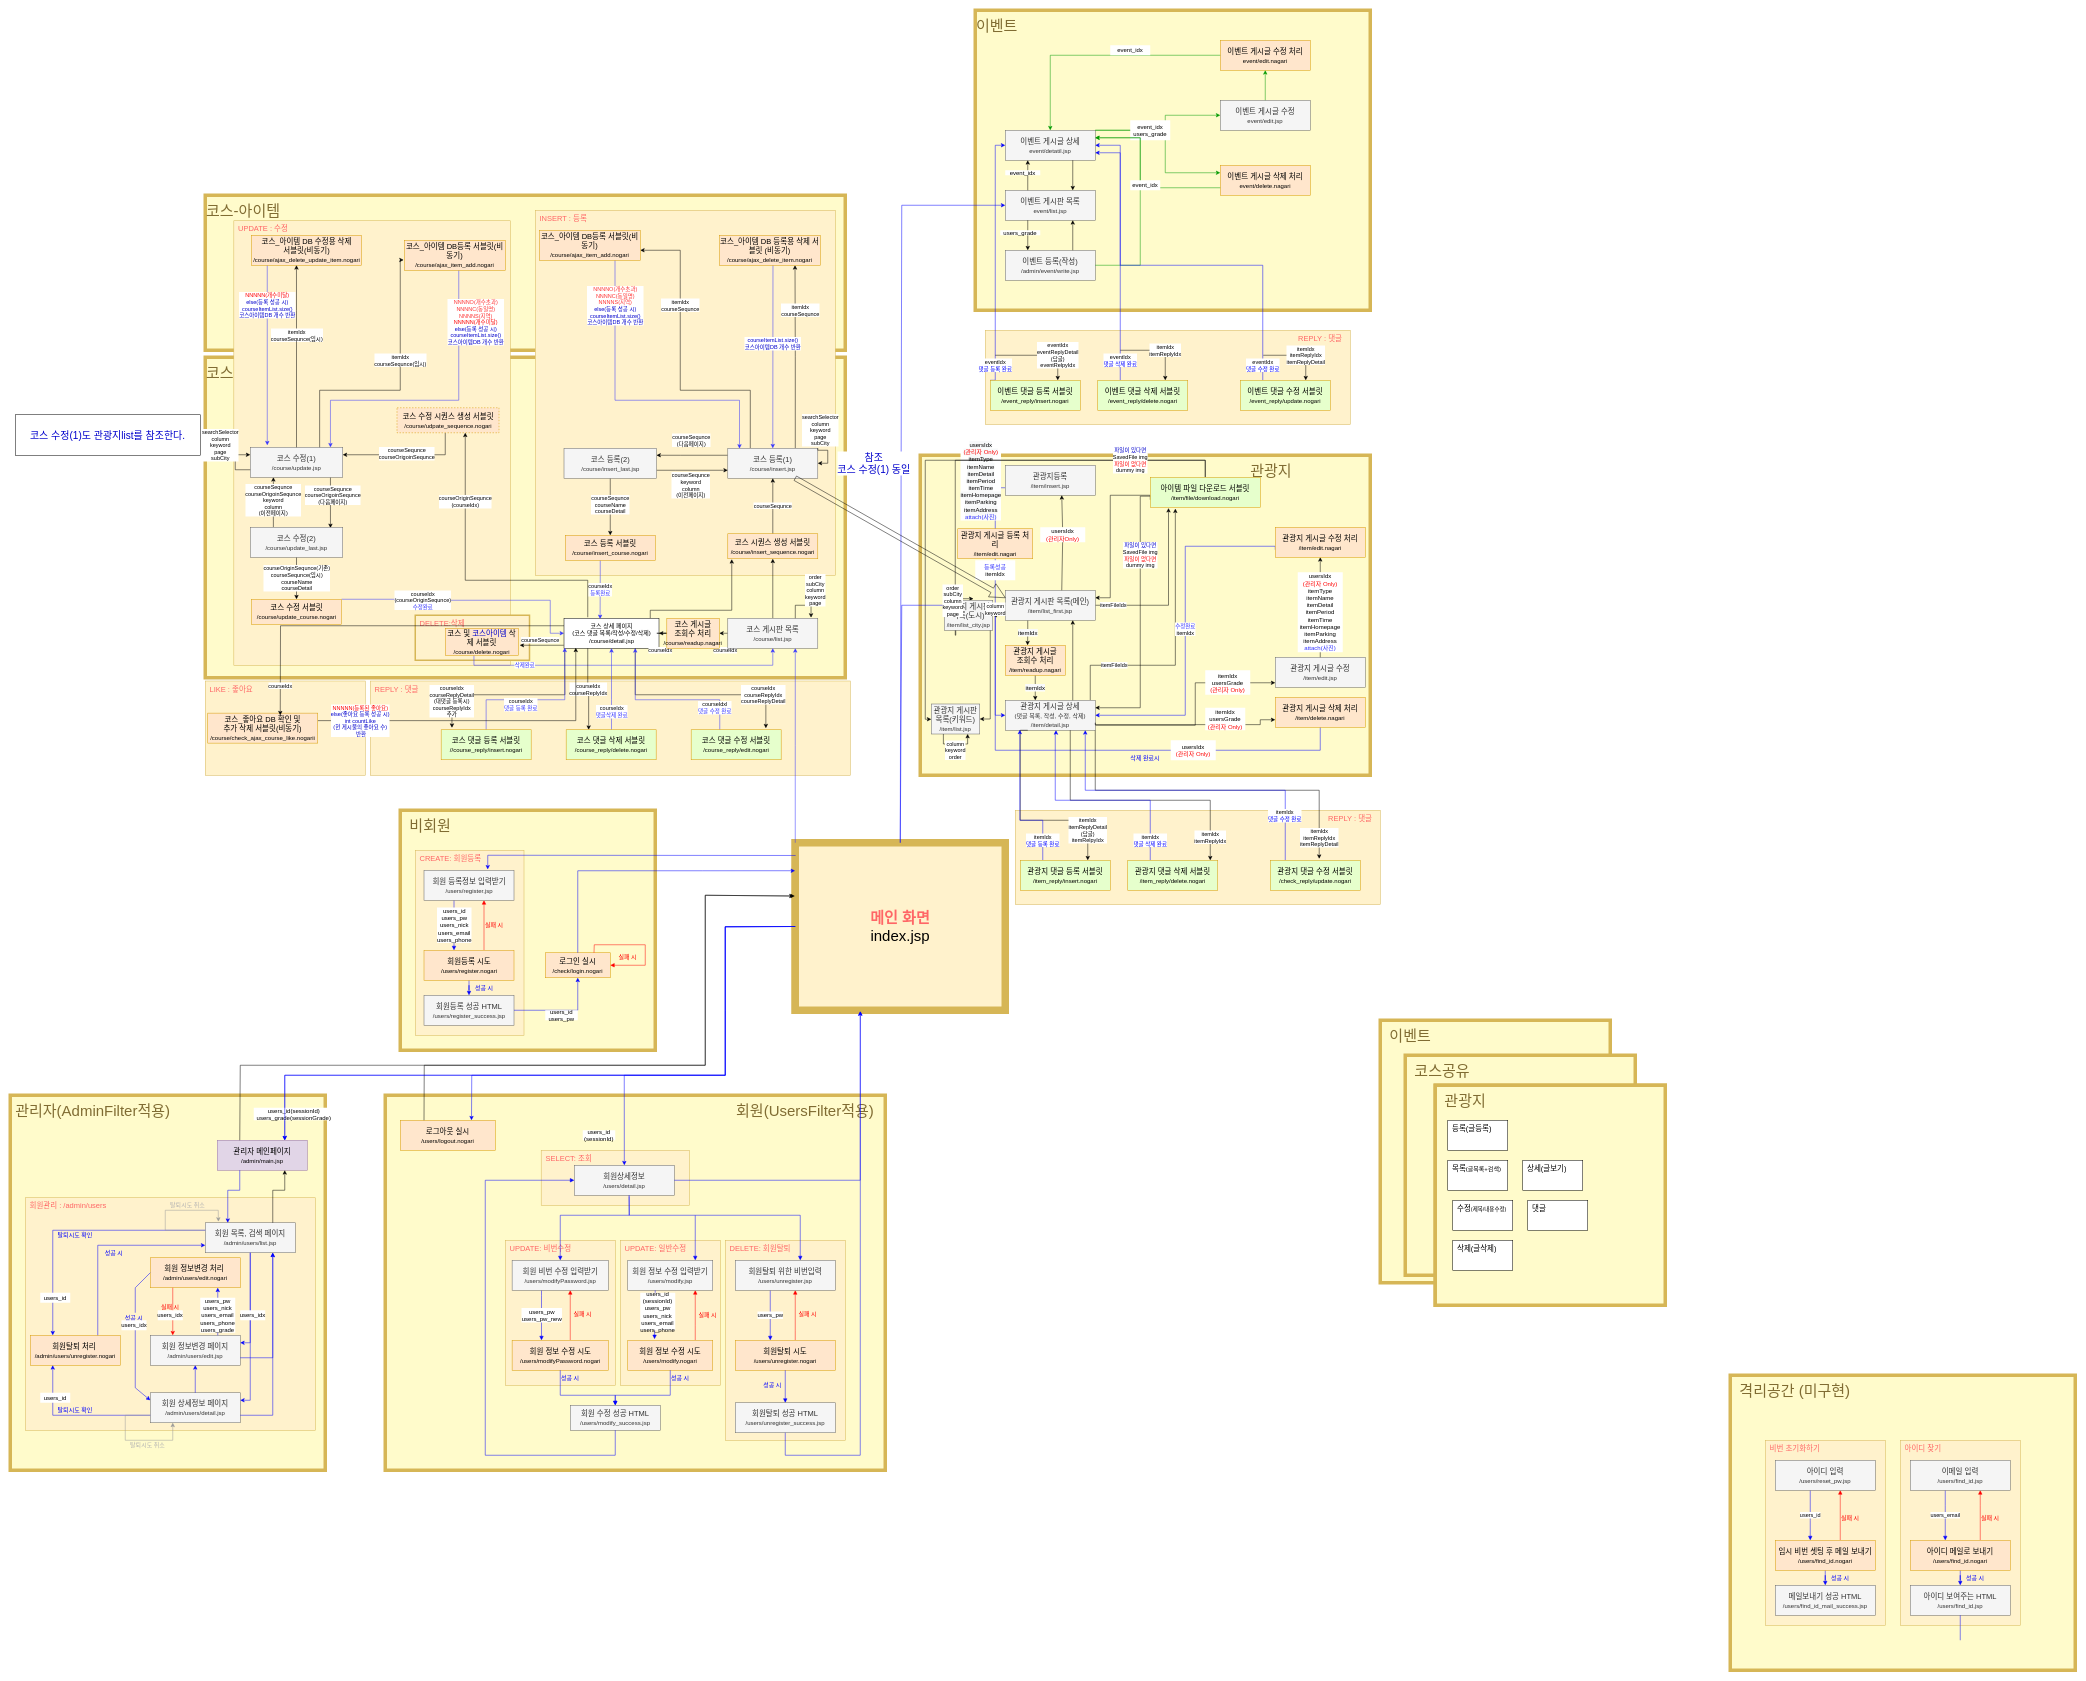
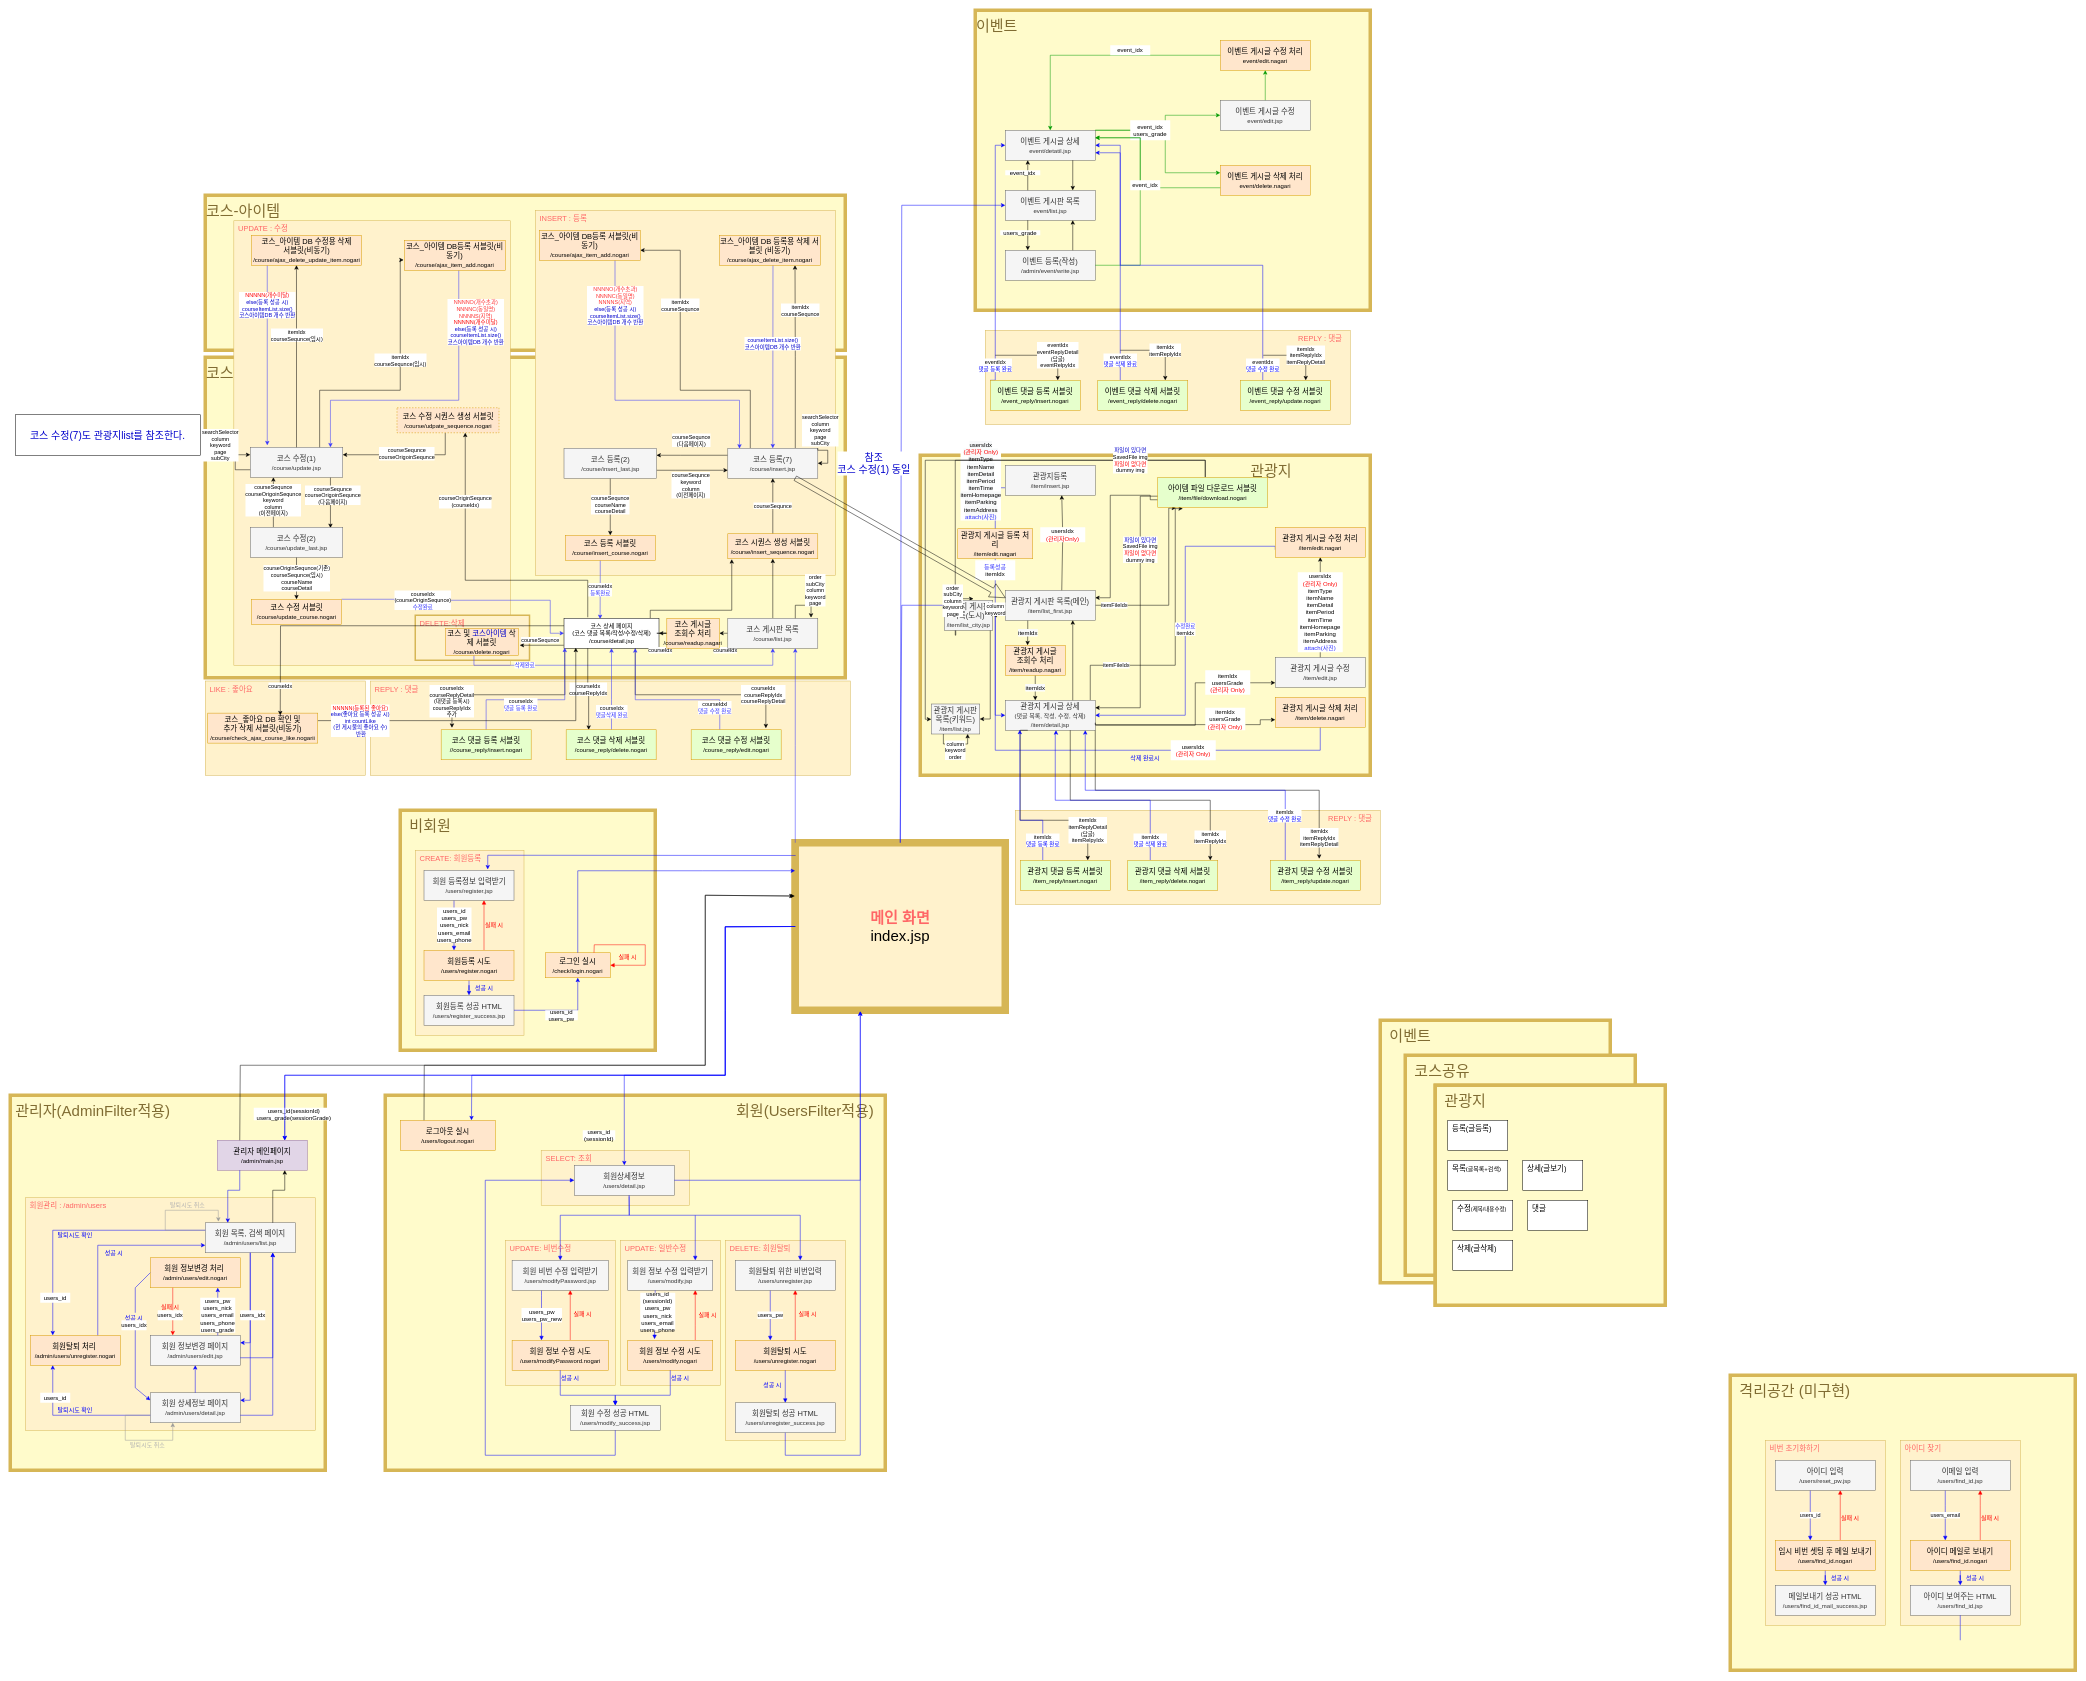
node "코스 수정(1)도 관광지list를 참조한다.": label "코스 수정(1)도 관광지list를 참조한다." -> "코스 수정(7)도 관광지list를 참조한다."
node "코스 등록(1) /course/insert.jsp": label "코스 등록(1) /course/insert.jsp" -> "코스 등록(7) /course/insert.jsp"
node "아이템 파일 다운로드 서블릿 /item/file/download.nogari": moved (1205, 492) -> (1213, 492)
node "관광지 댓글 수정 서블릿 /check_reply/update.nogari": label "관광지 댓글 수정 서블릿 /check_reply/update.nogari" -> "관광지 댓글 수정 서블릿 /item_reply/update.nogari"
